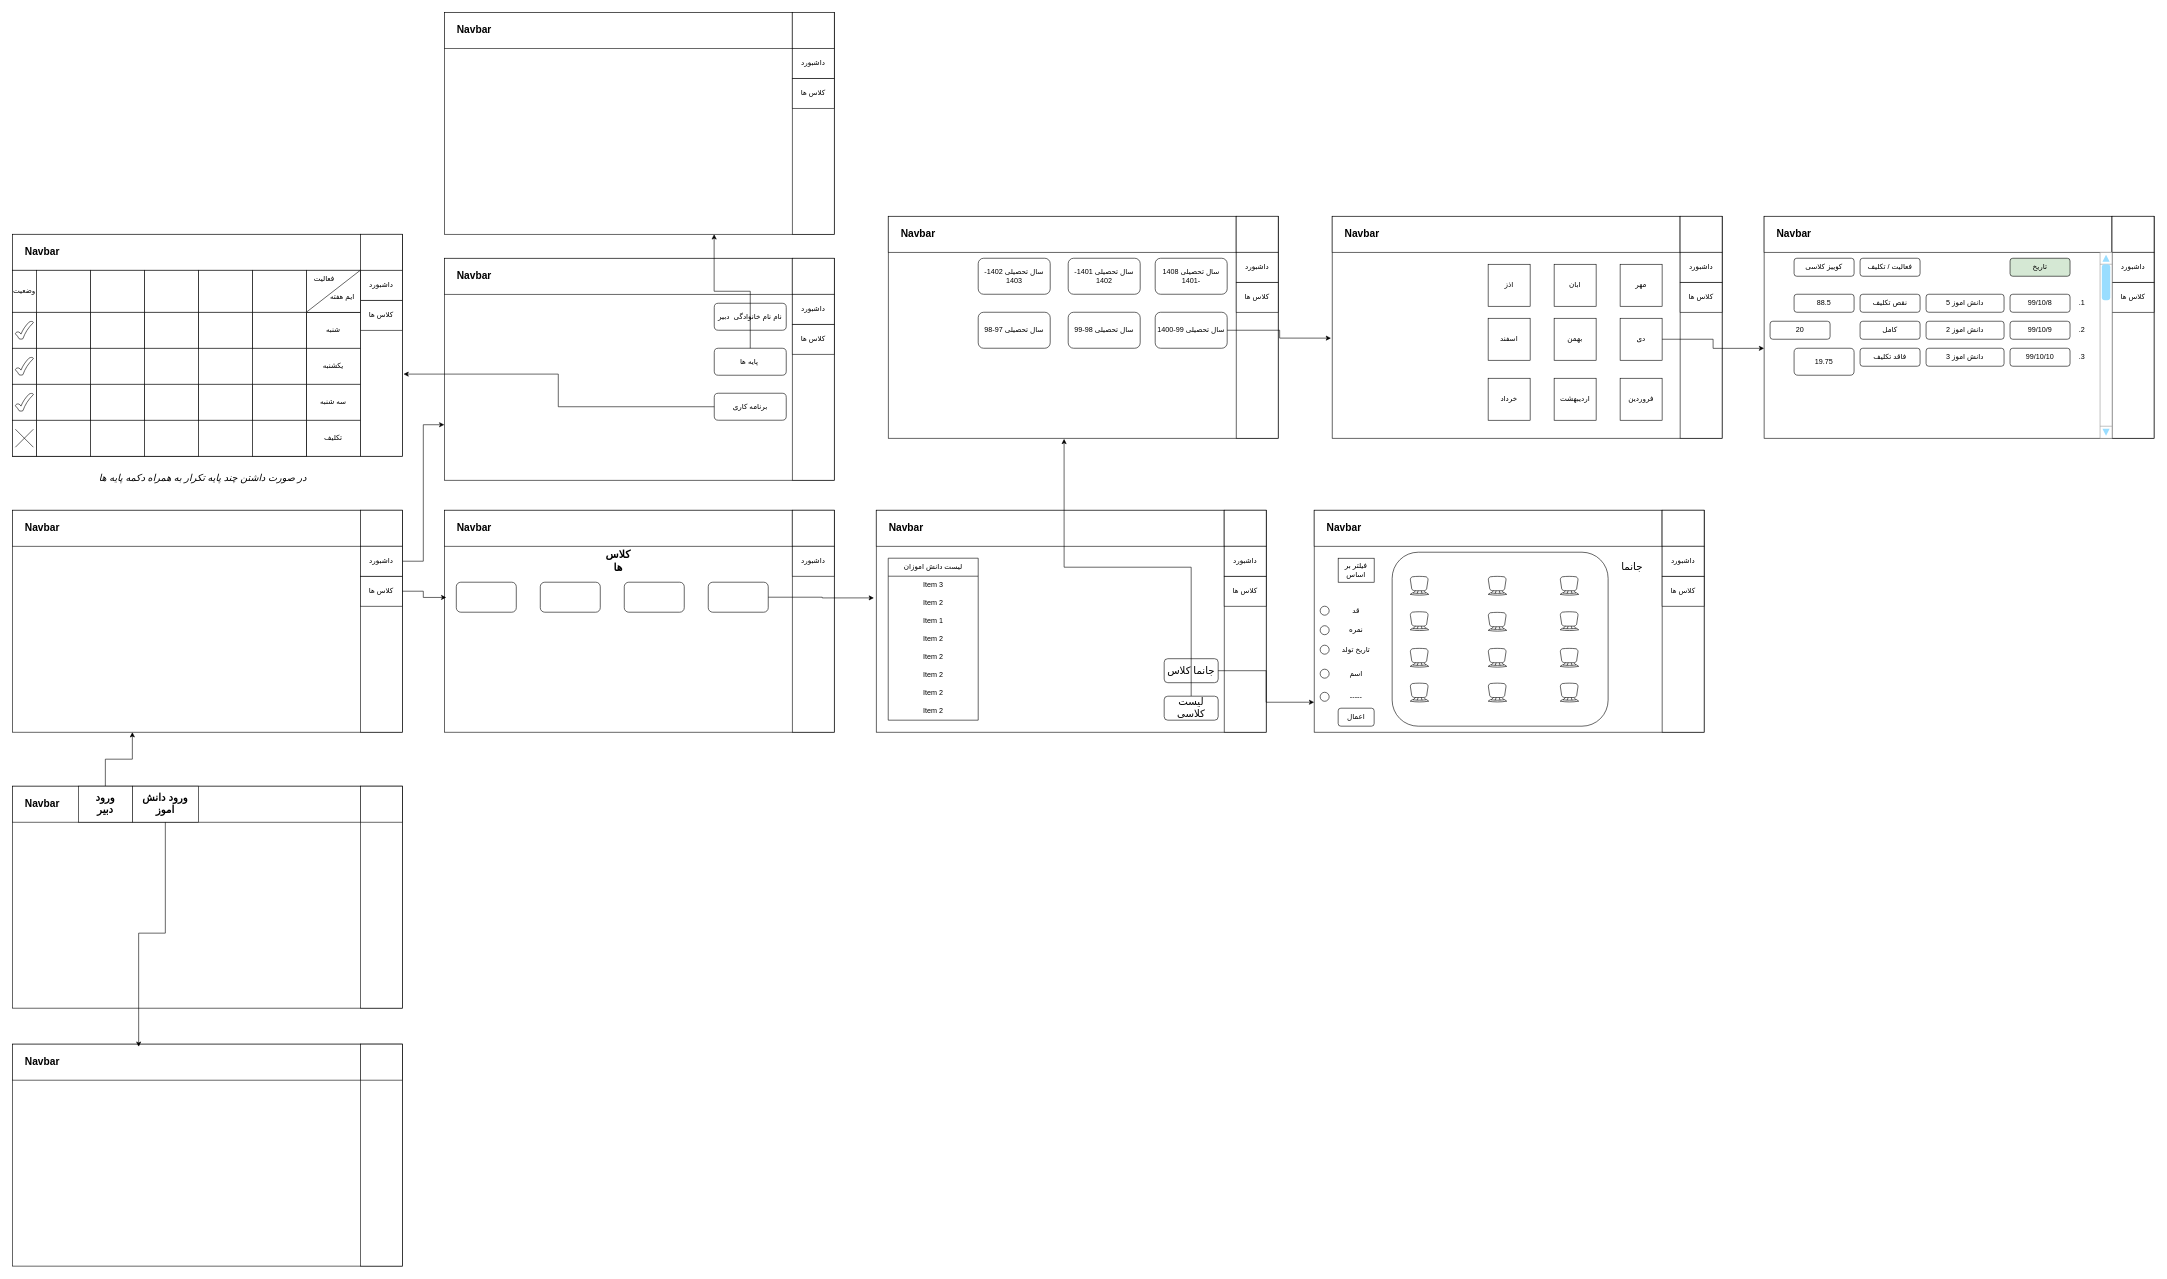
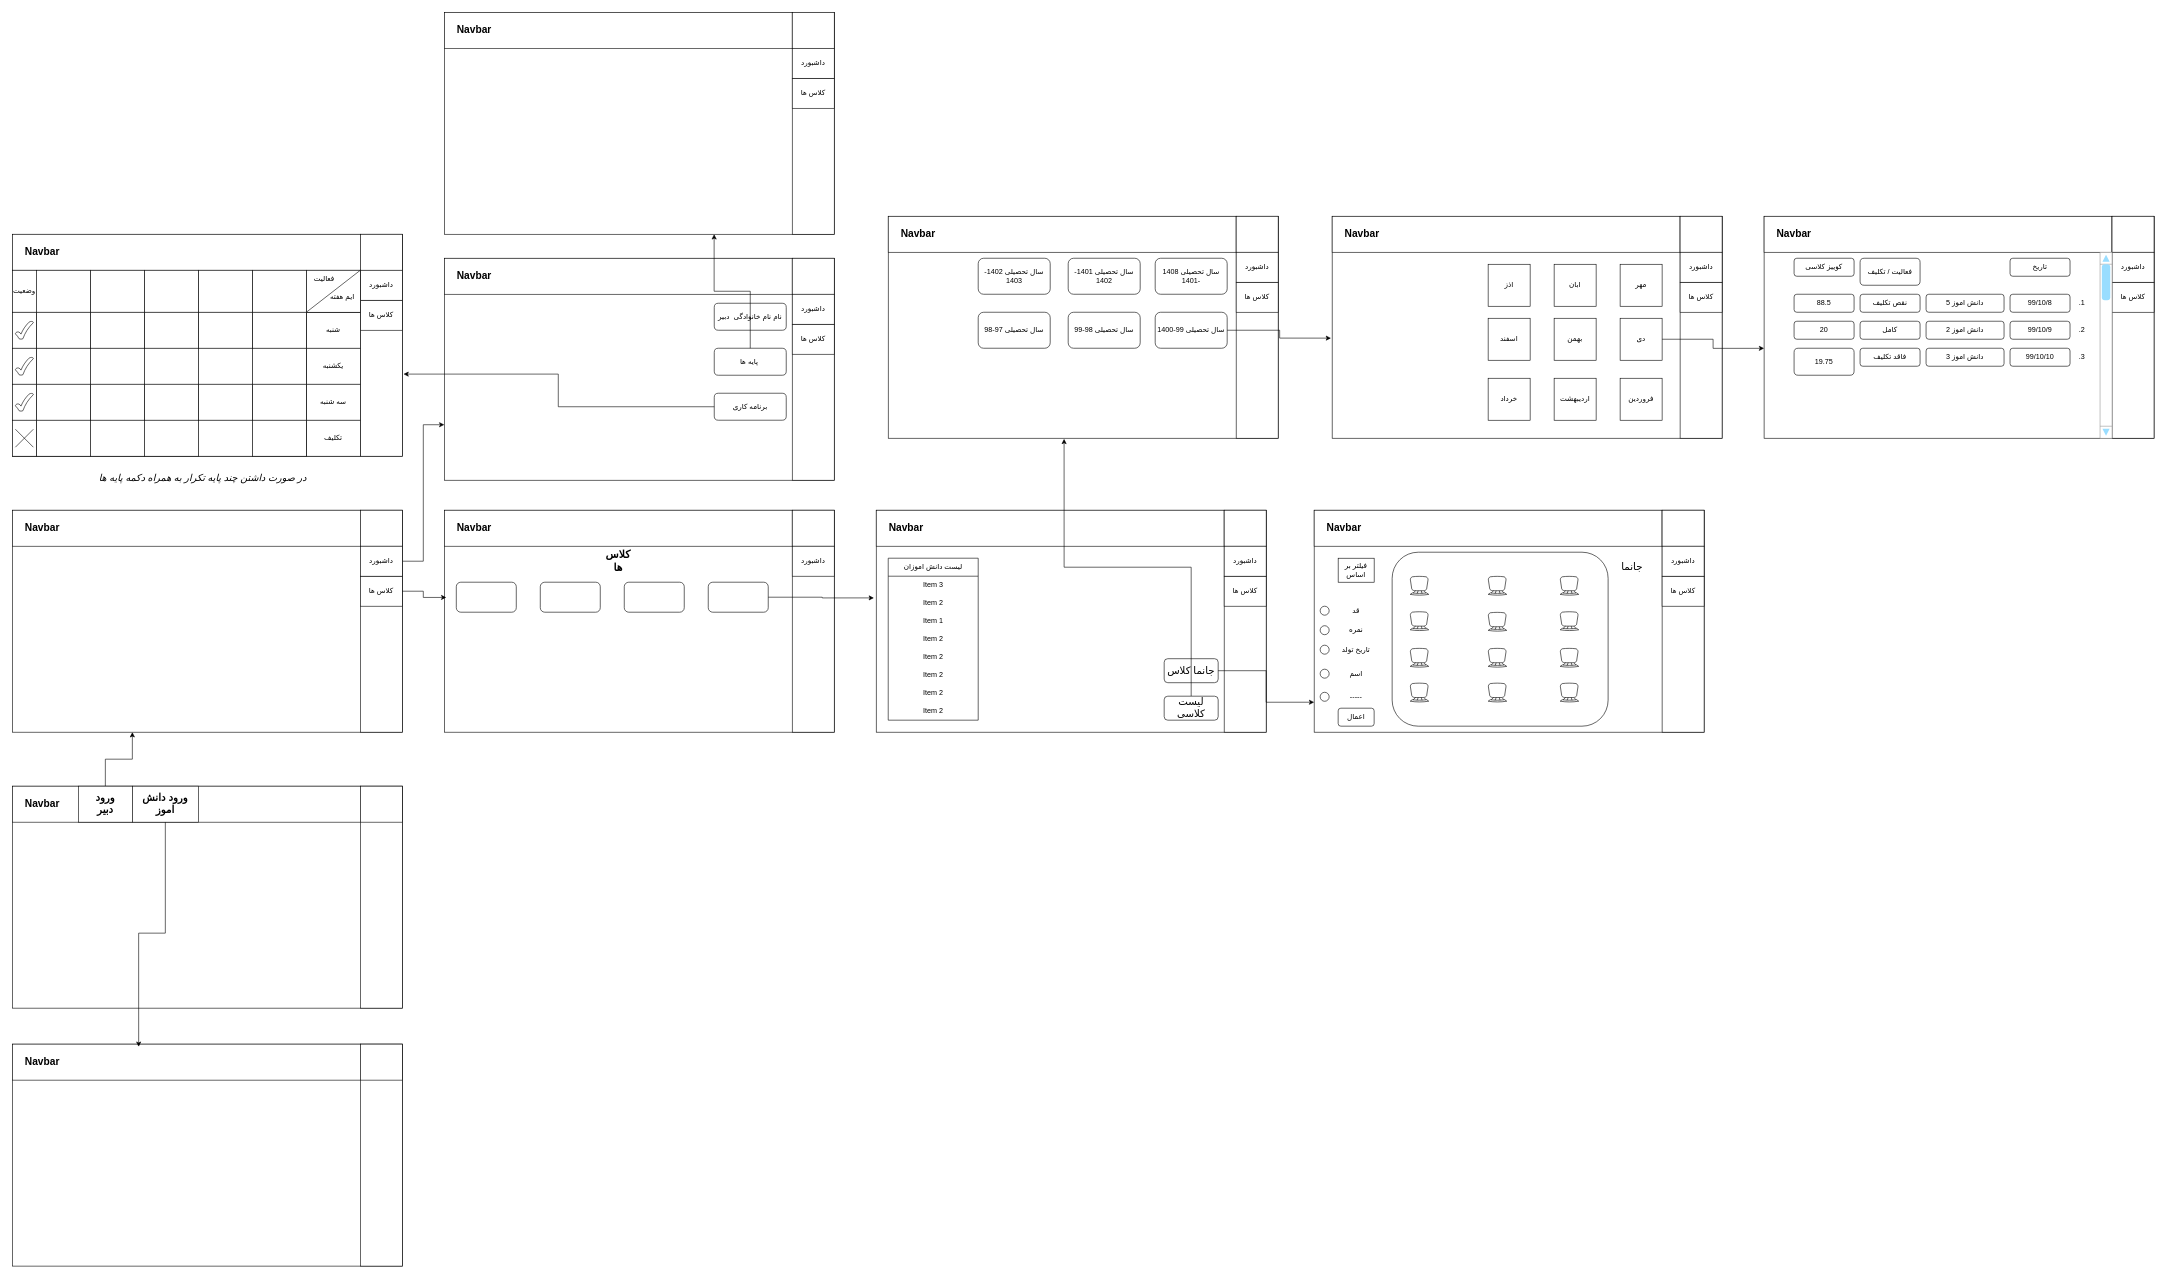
node "فعالیت / تکلیف": size 60x18 -> 60x27
node "تاریخ": fillcolor #d5e8d4 -> #ffffff
node "20": moved (1800, 330) -> (1824, 330)
